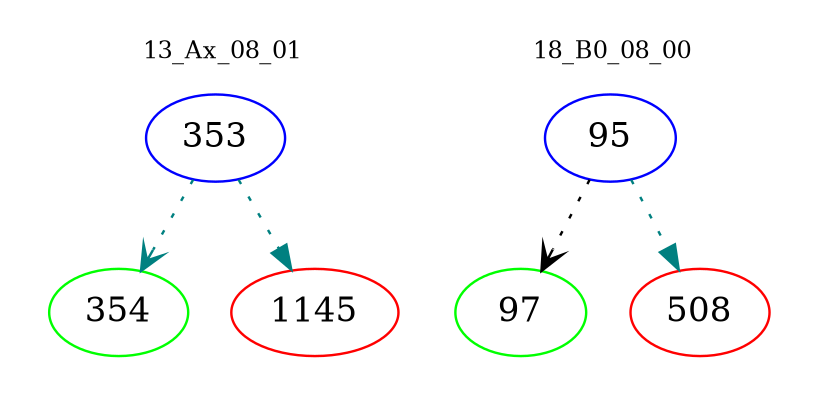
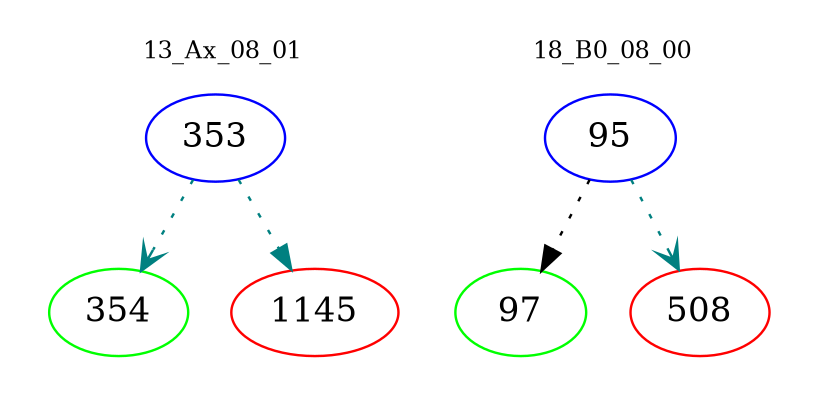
edge "95" -> "97": arrowhead vee -> normal
edge "95" -> "508": arrowhead normal -> vee
